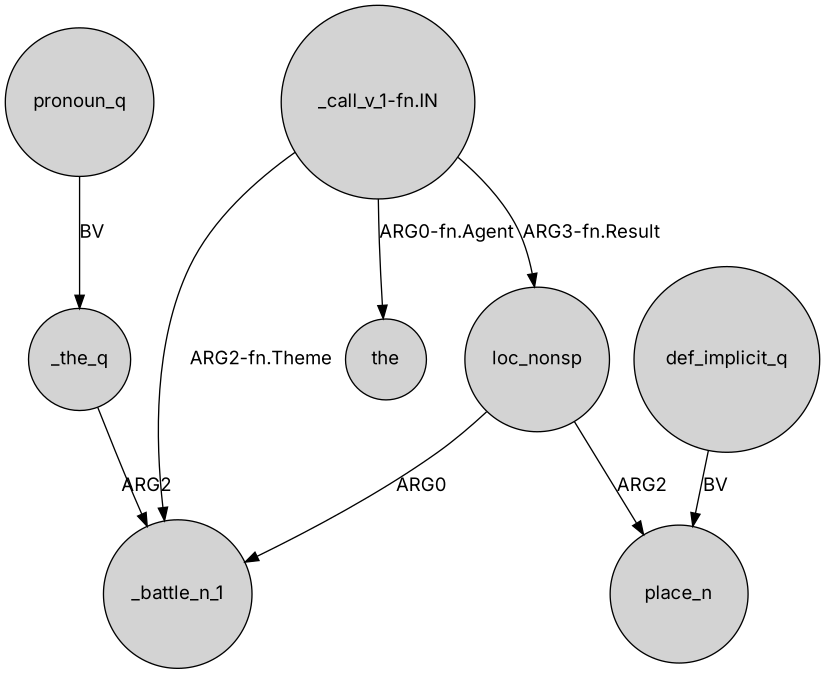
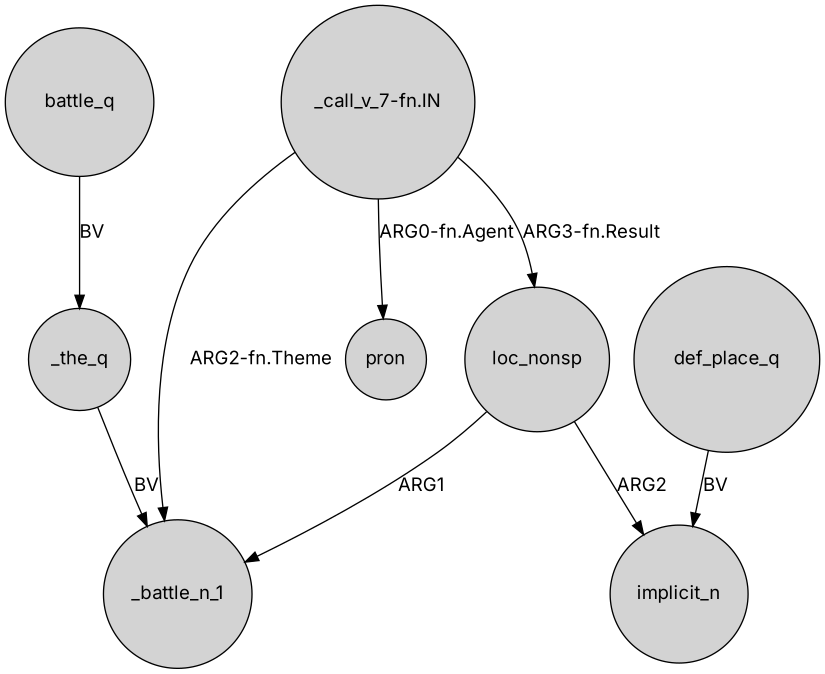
node "pronoun_q": label "pronoun_q" -> "battle_q"
node "_call_v_1-fn.IN": label "_call_v_1-fn.IN" -> "_call_v_7-fn.IN"
node "the": label "the" -> "pron"
node "def_implicit_q": label "def_implicit_q" -> "def_place_q"
edge "_the_q" -> "_battle_n_1": label "ARG2" -> "BV"
edge "loc_nonsp" -> "_battle_n_1": label "ARG0" -> "ARG1"
node "place_n": label "place_n" -> "implicit_n"
